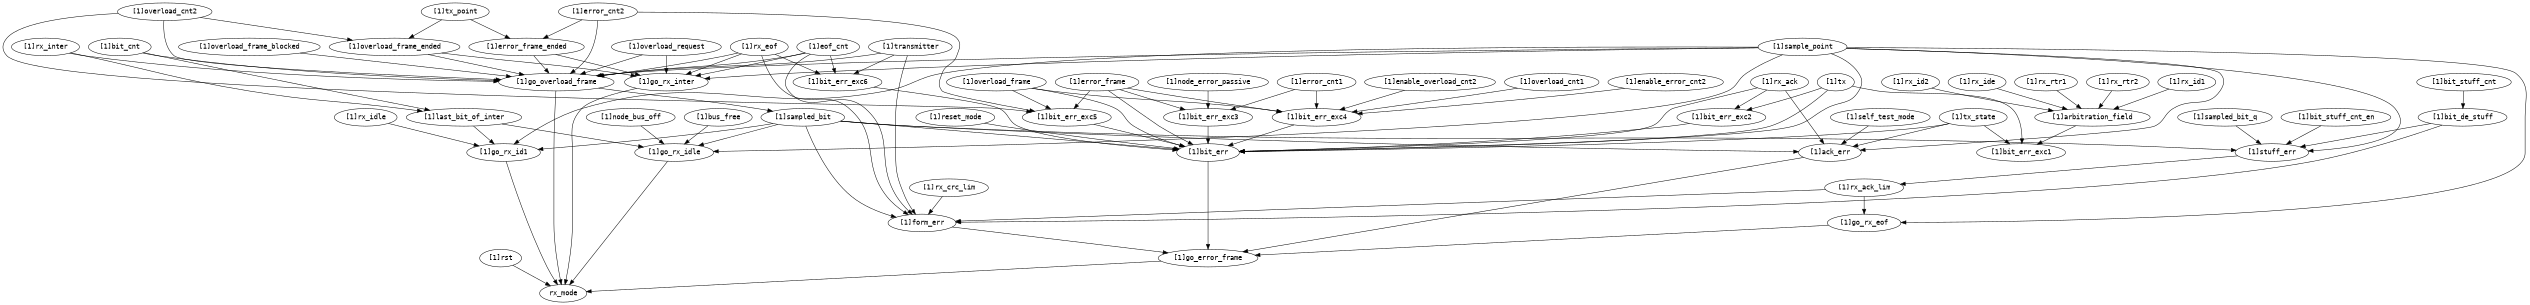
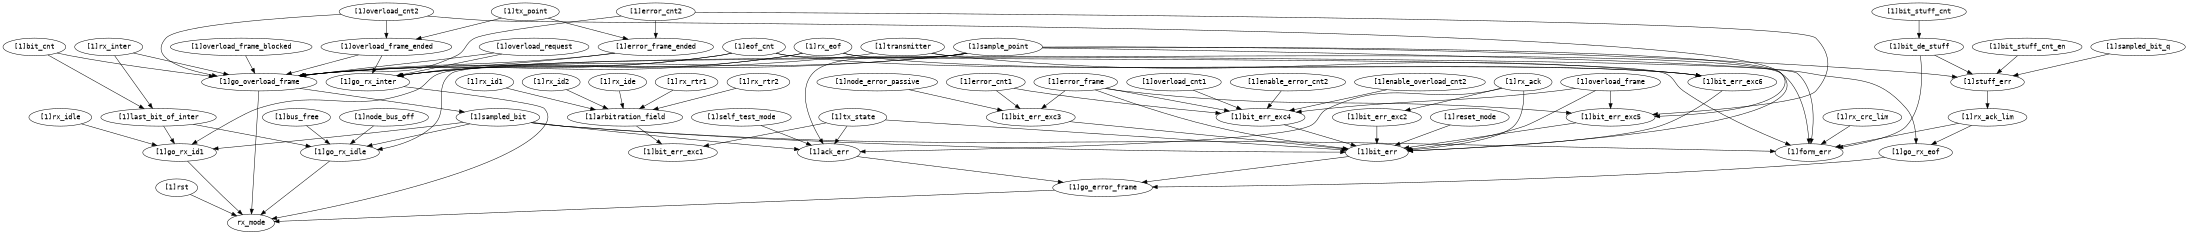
node "[1]tx": removed
edge "[1]sampled_bit" -> "[1]stuff_err": removed
edge "[1]form_err" -> "[1]go_error_frame": removed
